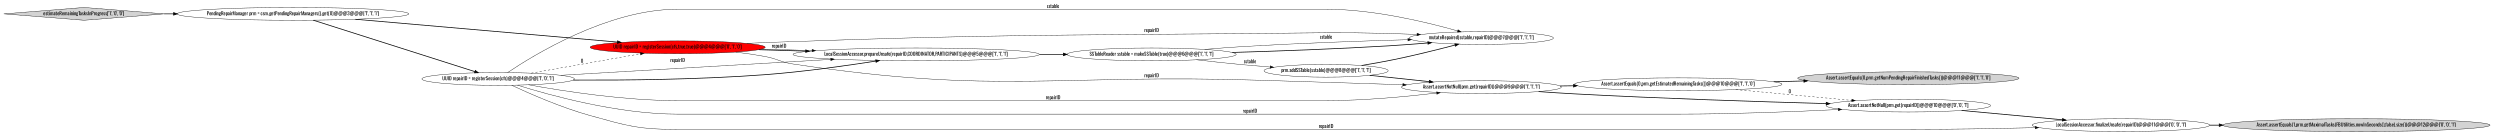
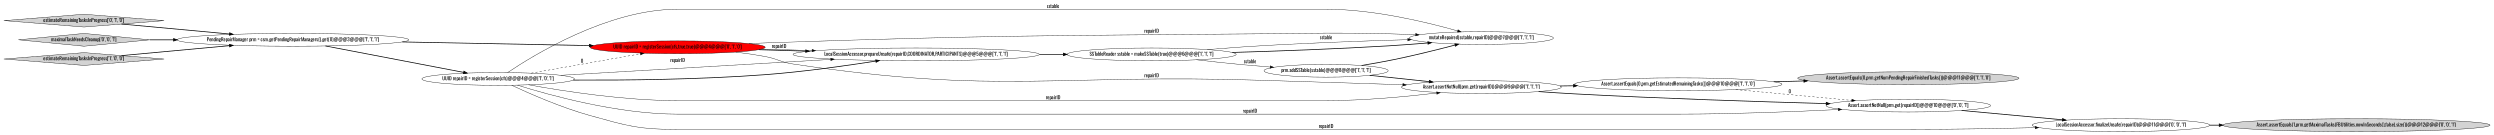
node "estimateRemainingTasksInProgress['0', '1', '0']": added
node "maximalTaskNeedsCleanup['0', '0', '1']": added
